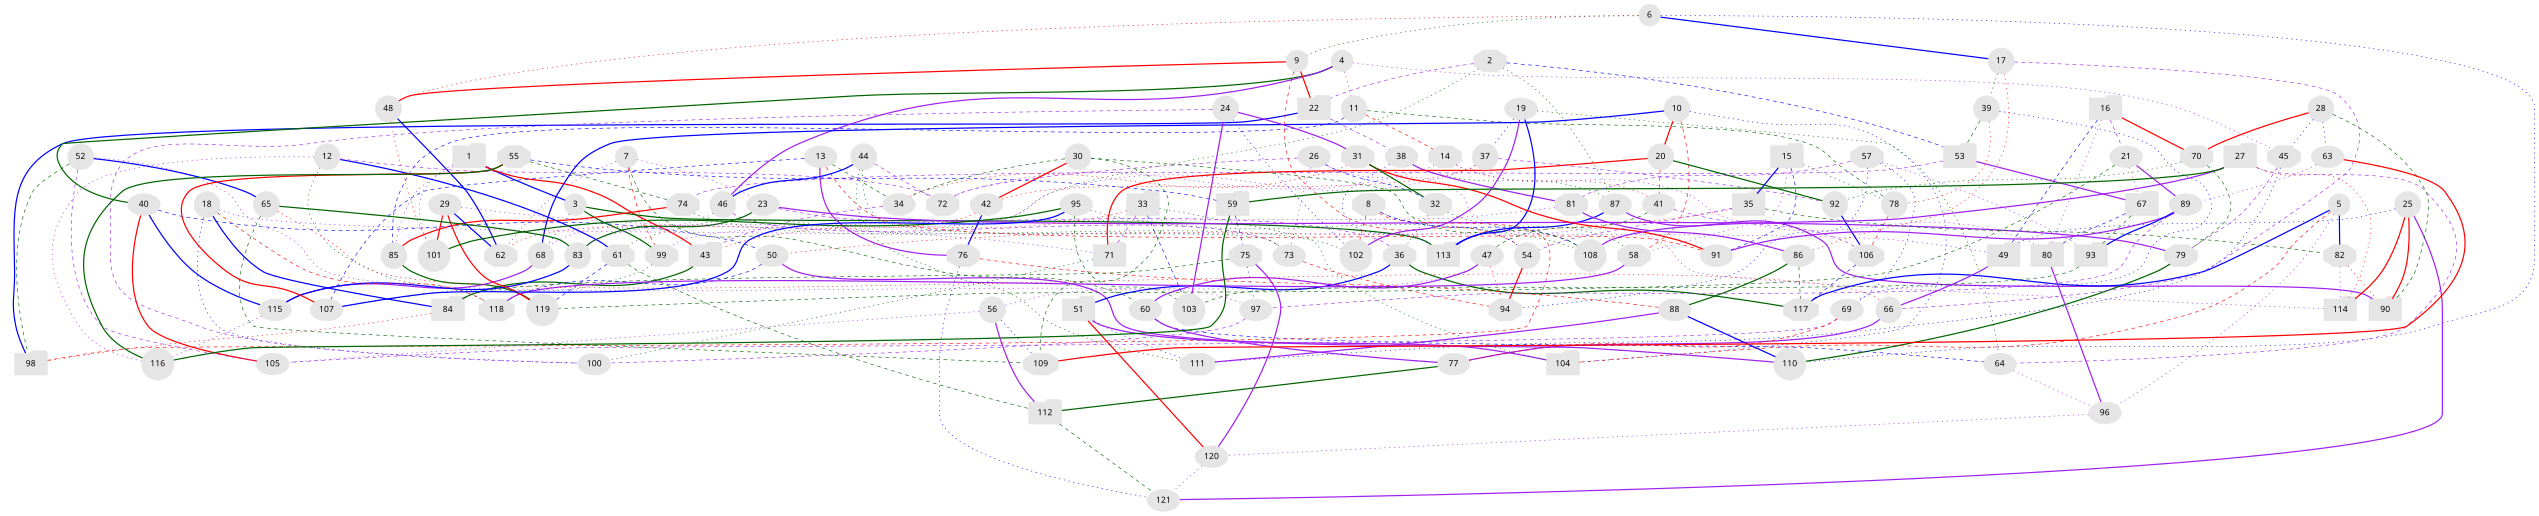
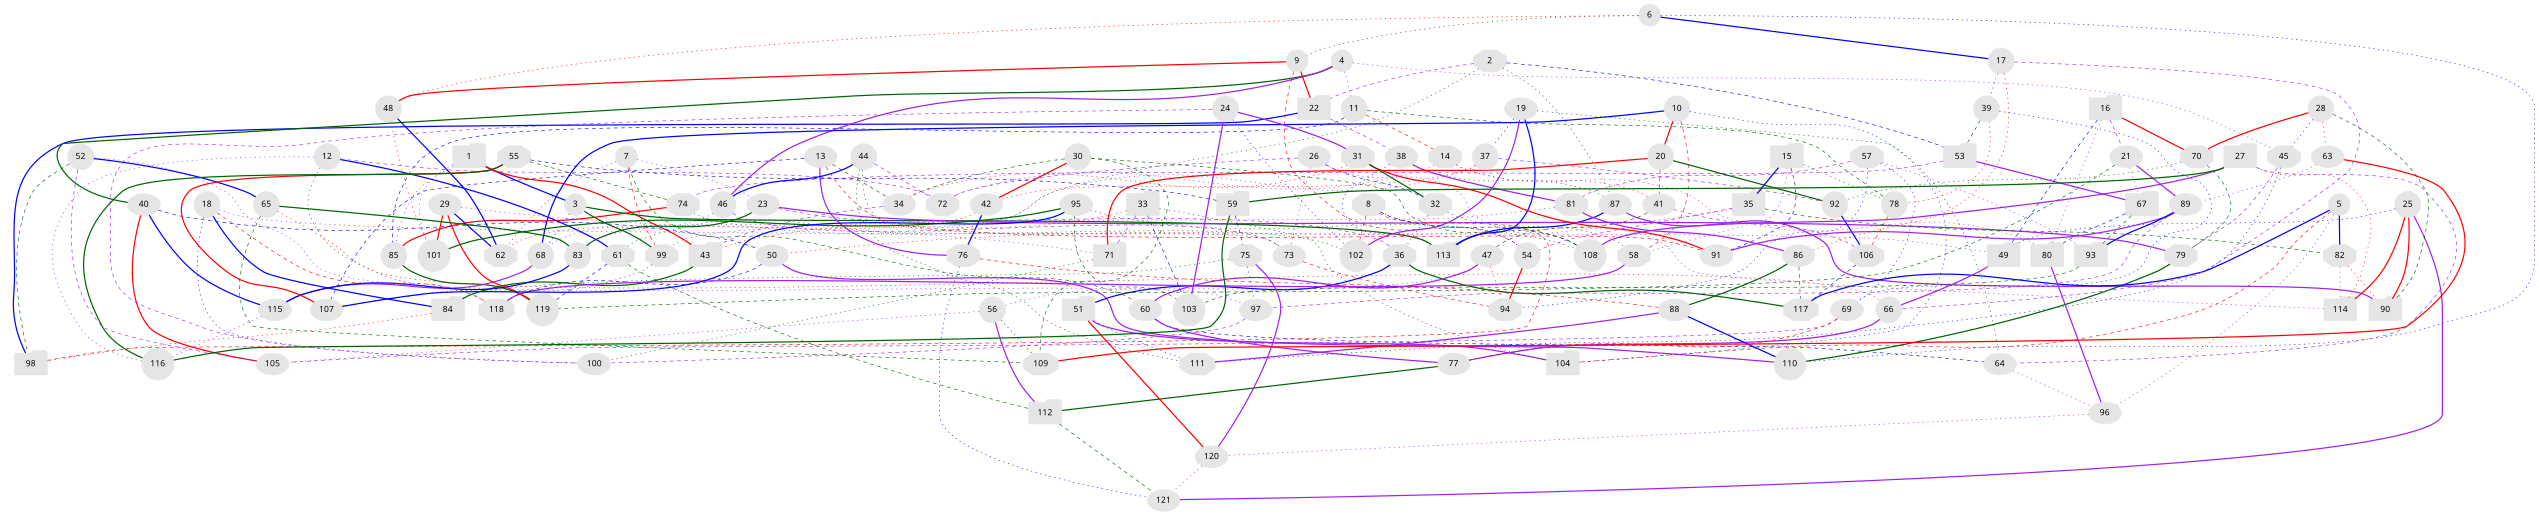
edge "28" -- "63": color blue -> red
edge "75" -- "84": style dashed -> dotted
